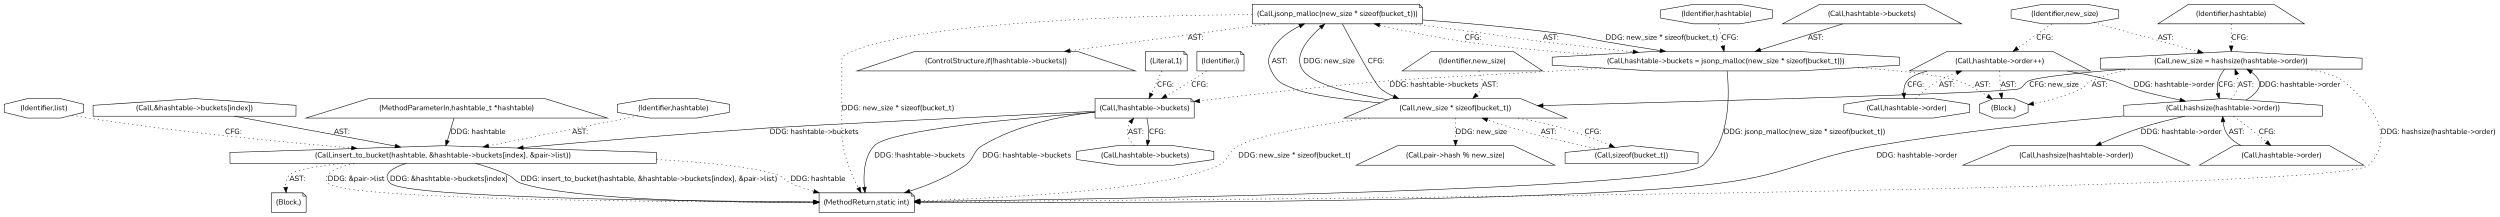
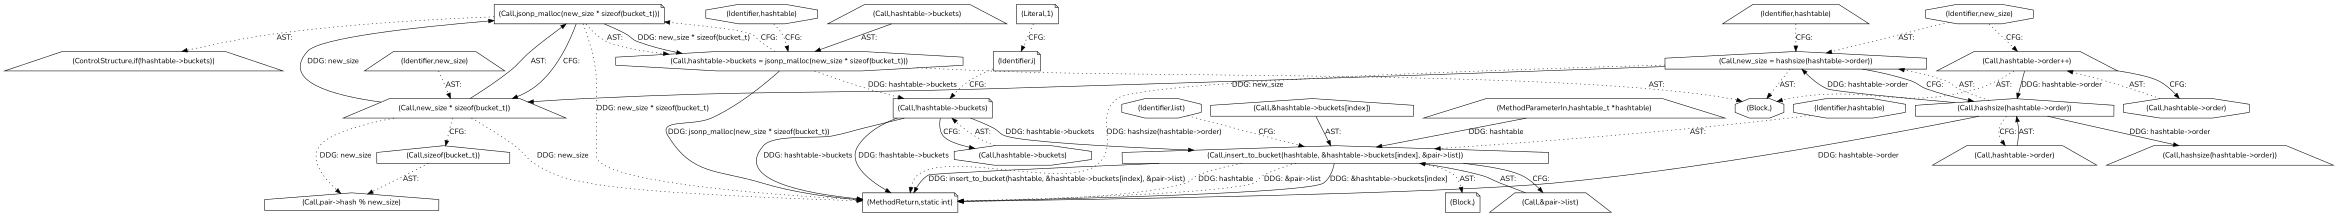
edge "(Literal,1)" -> "(Call,!hashtable->buckets)": now "(Literal,1)" -> "(Identifier,i)"
edge "(Call,new_size = hashsize(hashtable->order))" -> "(Call,new_size * sizeof(bucket_t))": label "CFG: new_size" -> "DDG: new_size"
edge "(Call,sizeof(bucket_t))" -> "(Call,new_size * sizeof(bucket_t))": now "(Call,sizeof(bucket_t))" -> "(Call,pair->hash % new_size)"
edge "(Call,new_size * sizeof(bucket_t))" -> "(MethodReturn,static int)": label "DDG: new_size * sizeof(bucket_t)" -> "DDG: new_size"
node "(Call,pair->hash % new_size)": shape trapezium -> house
node "(Call,&pair->list)": added
